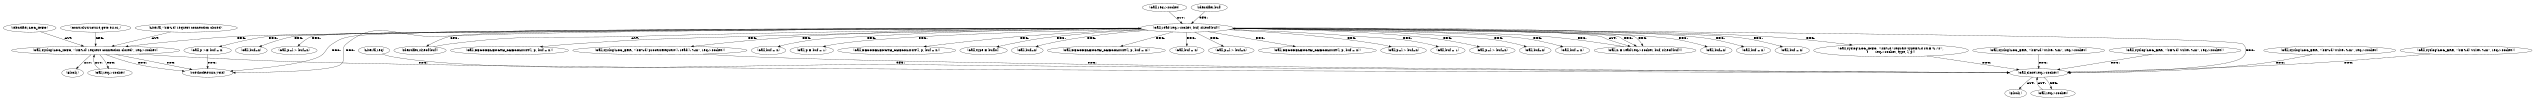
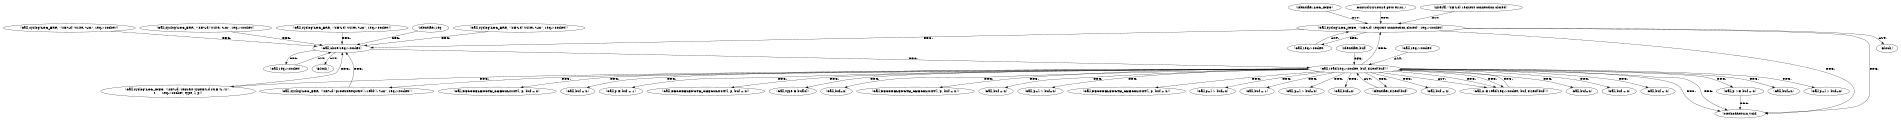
edge "(Call,read(req->socket, buf, sizeof(buf)))" -> "(Call,close(req->socket))": reversed
node "(Literal,req)": label "(Literal,req)" -> "(Identifier,req)"
